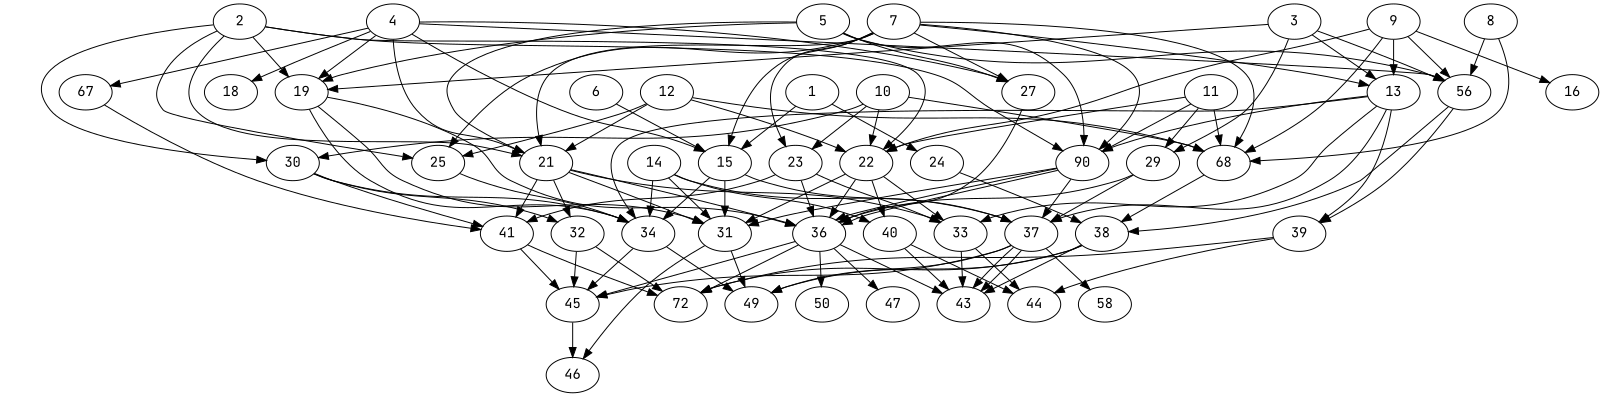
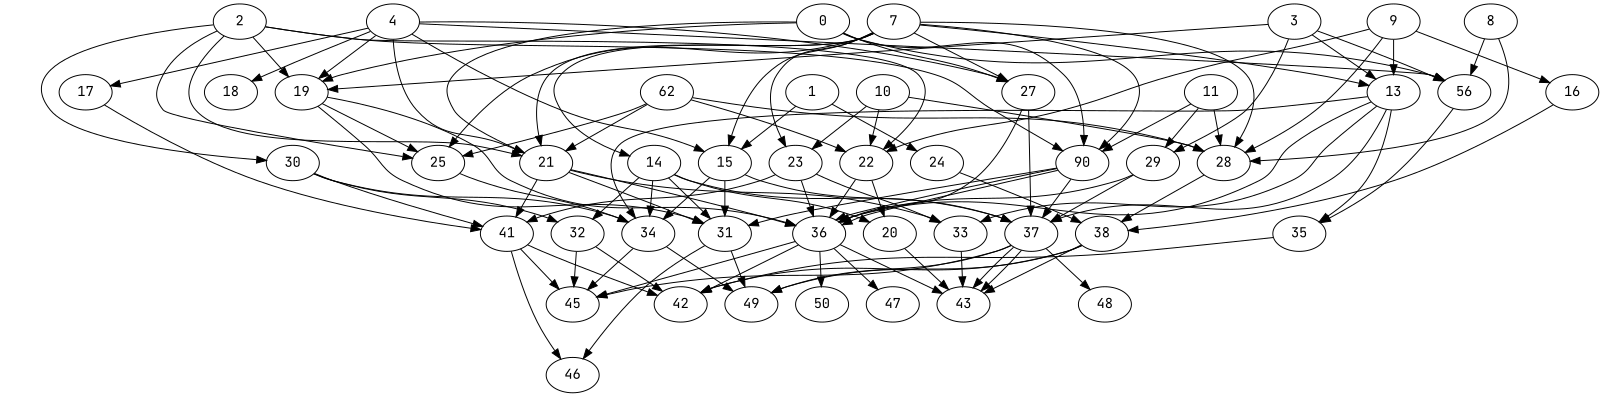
node "5": label "5" -> "0"
edge "9" -> "56": removed
edge "7" -> "14": added
node "67": label "67" -> "17"
node "6": removed
node "12": label "12" -> "62"
edge "11" -> "22": removed
edge "13" -> "90": now "13" -> "36"
edge "10" -> "30": removed
edge "27" -> "37": added
node "68": label "68" -> "28"
edge "22" -> "31": removed
edge "22" -> "33": removed
edge "21" -> "32": now "14" -> "32"
edge "56" -> "38": now "16" -> "38"
edge "19" -> "34": now "19" -> "25"
node "40": label "40" -> "20"
node "39": label "39" -> "35"
node "72": label "72" -> "42"
node "44": removed
node "58": label "58" -> "48"
edge "45" -> "46": now "41" -> "46"
